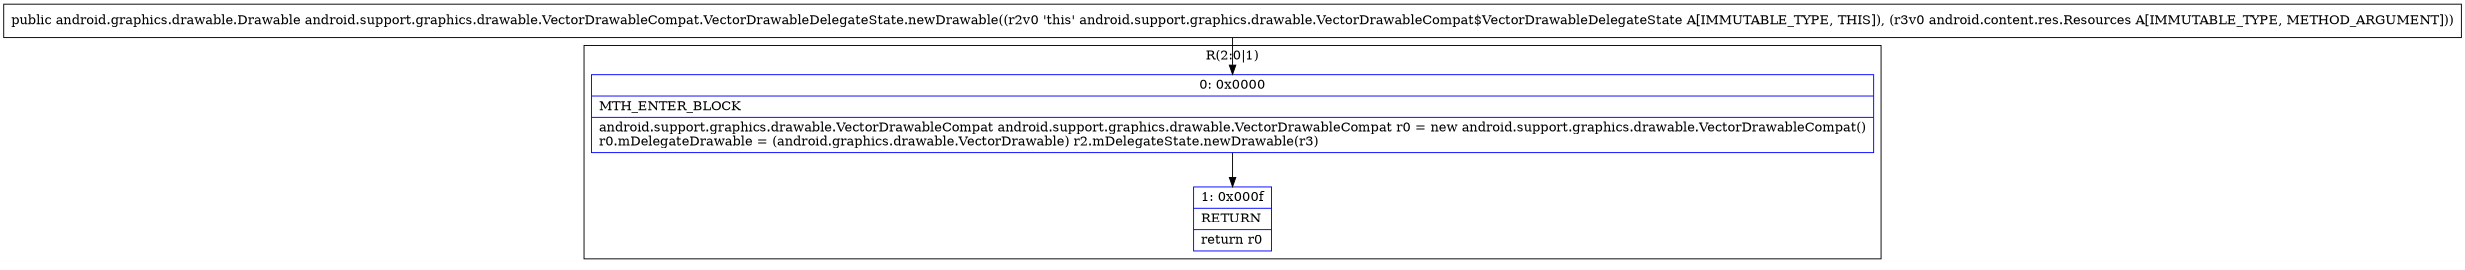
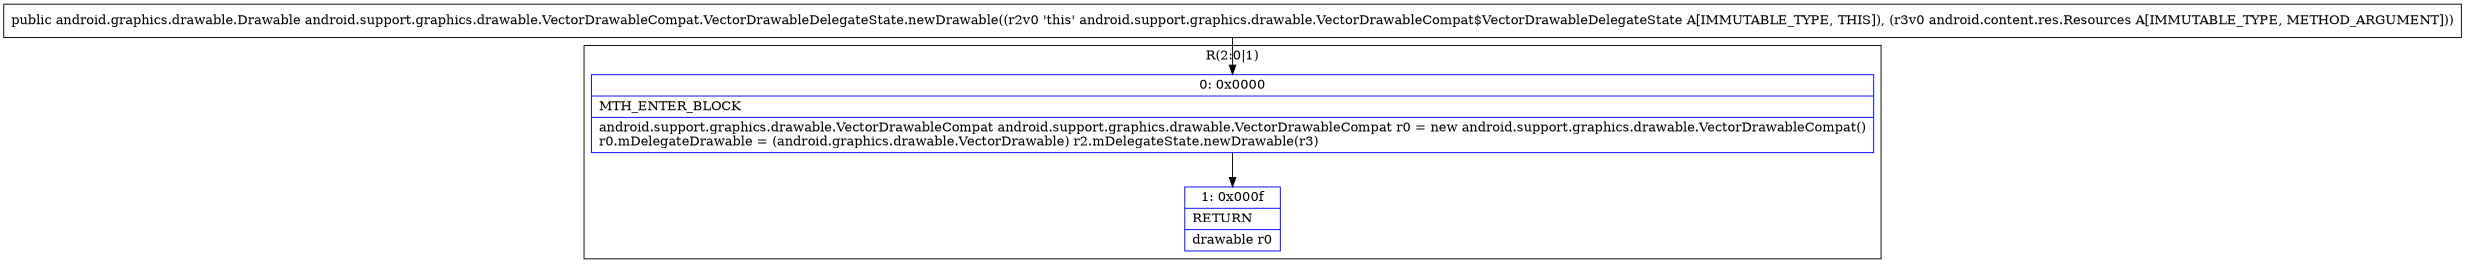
node "1: 0x000f": text "return r0" -> "drawable r0"
